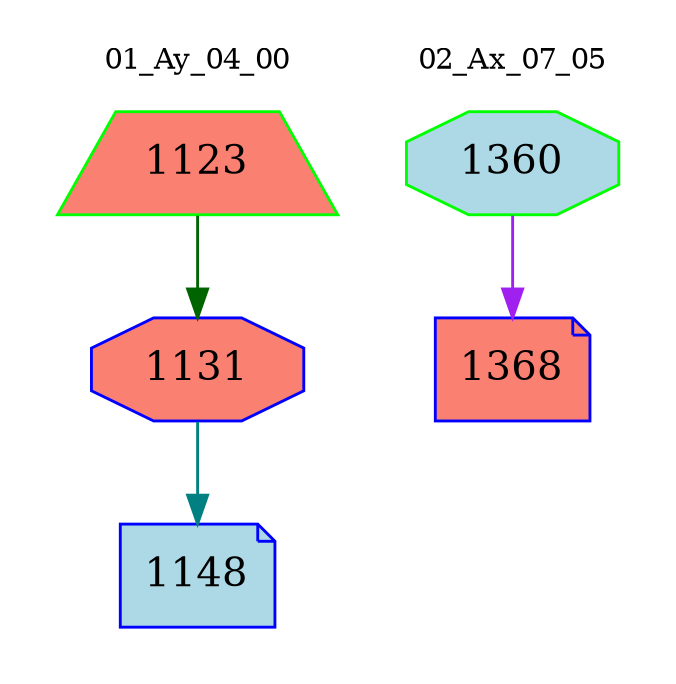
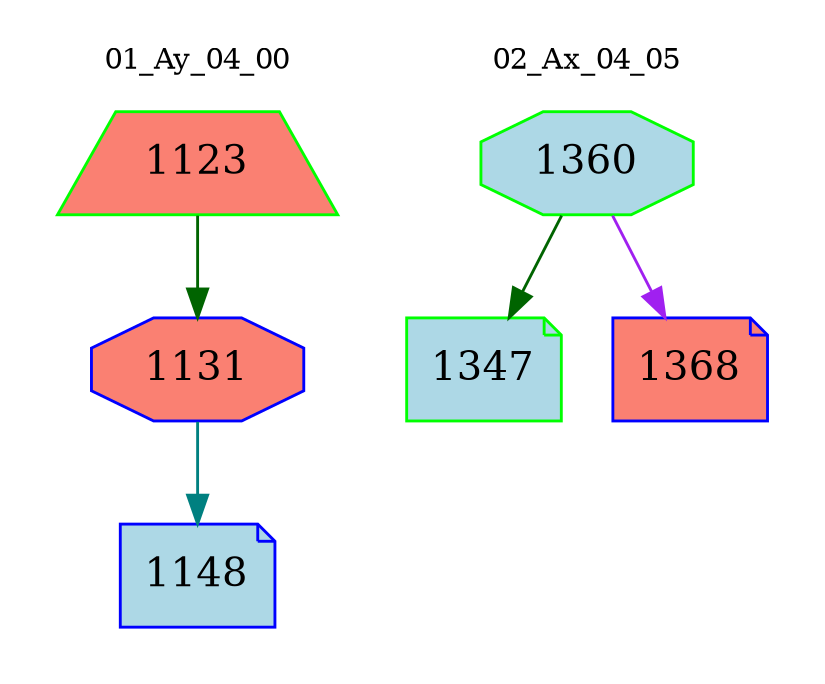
cluster "02_Ax_07_05": label "02_Ax_07_05" -> "02_Ax_04_05"
node "1347": added
